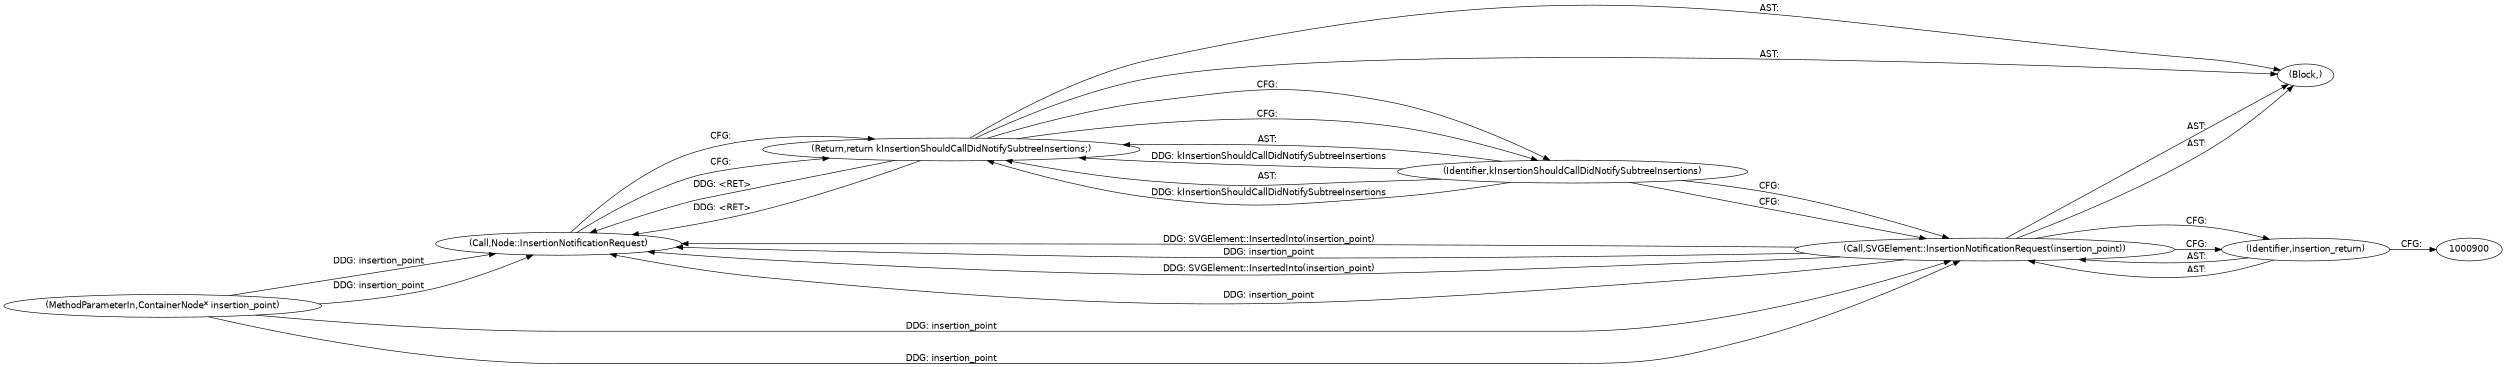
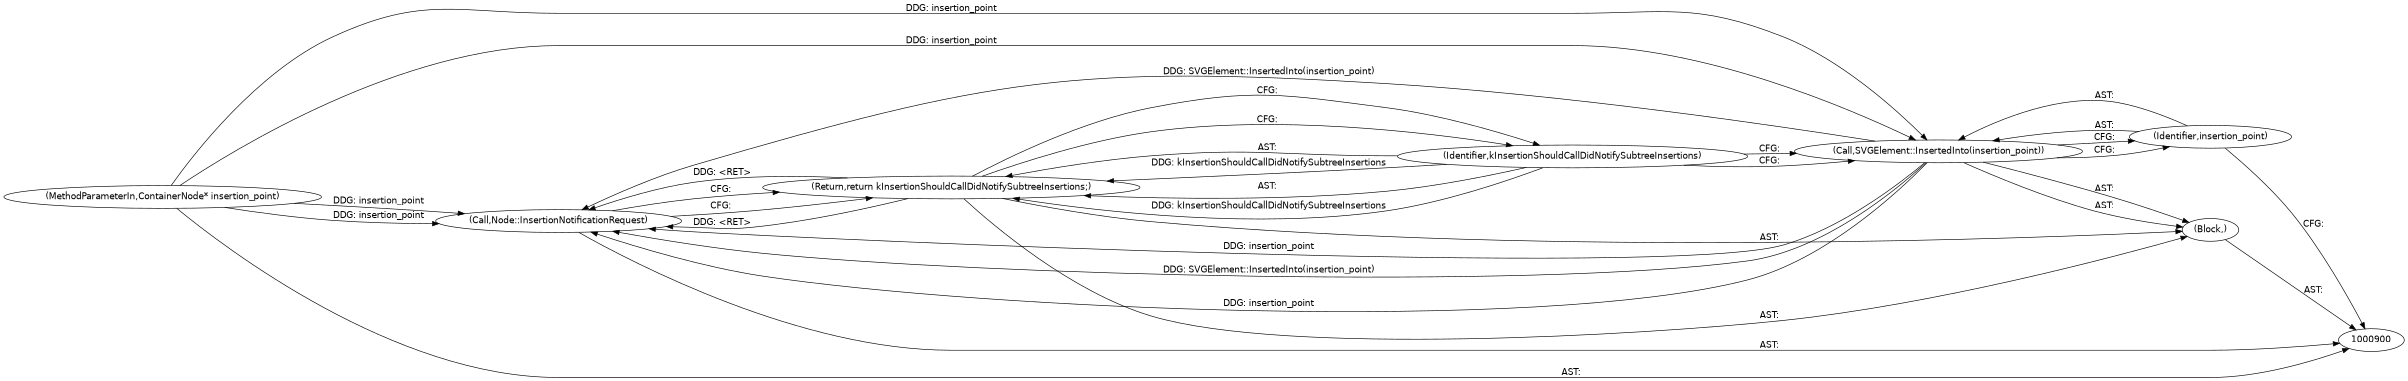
node "(Call,SVGElement::InsertionNotificationRequest(insertion_point))": label "(Call,SVGElement::InsertionNotificationRequest(insertion_point))" -> "(Call,SVGElement::InsertedInto(insertion_point))"
node "(Identifier,insertion_return)": label "(Identifier,insertion_return)" -> "(Identifier,insertion_point)"
edge "(Block,)" -> "1000900": added, label "AST:"
edge "(Call,Node::InsertionNotificationRequest)" -> "1000900": added, label "AST:"
edge "(MethodParameterIn,ContainerNode* insertion_point)" -> "1000900": added, label "AST:"
